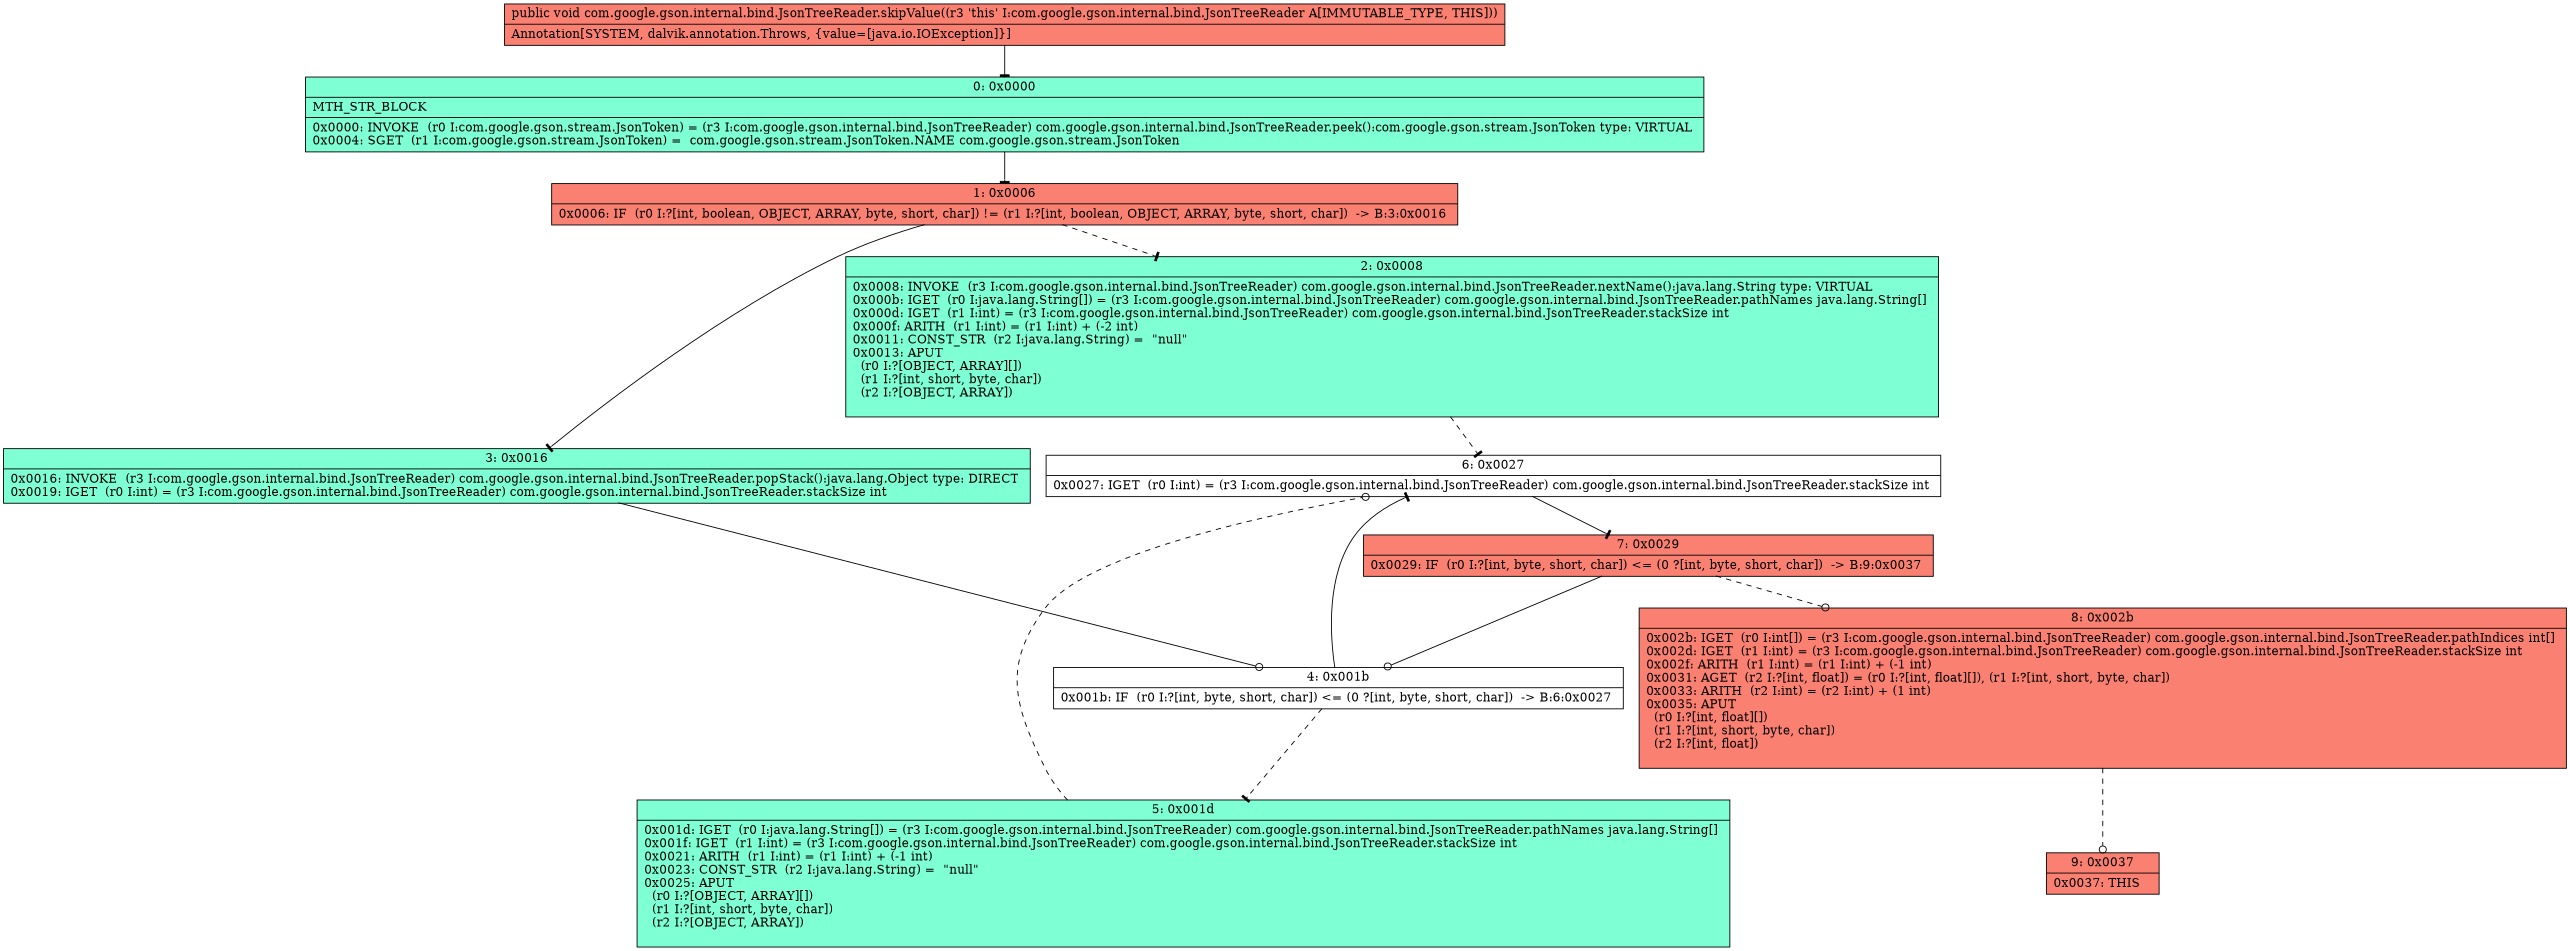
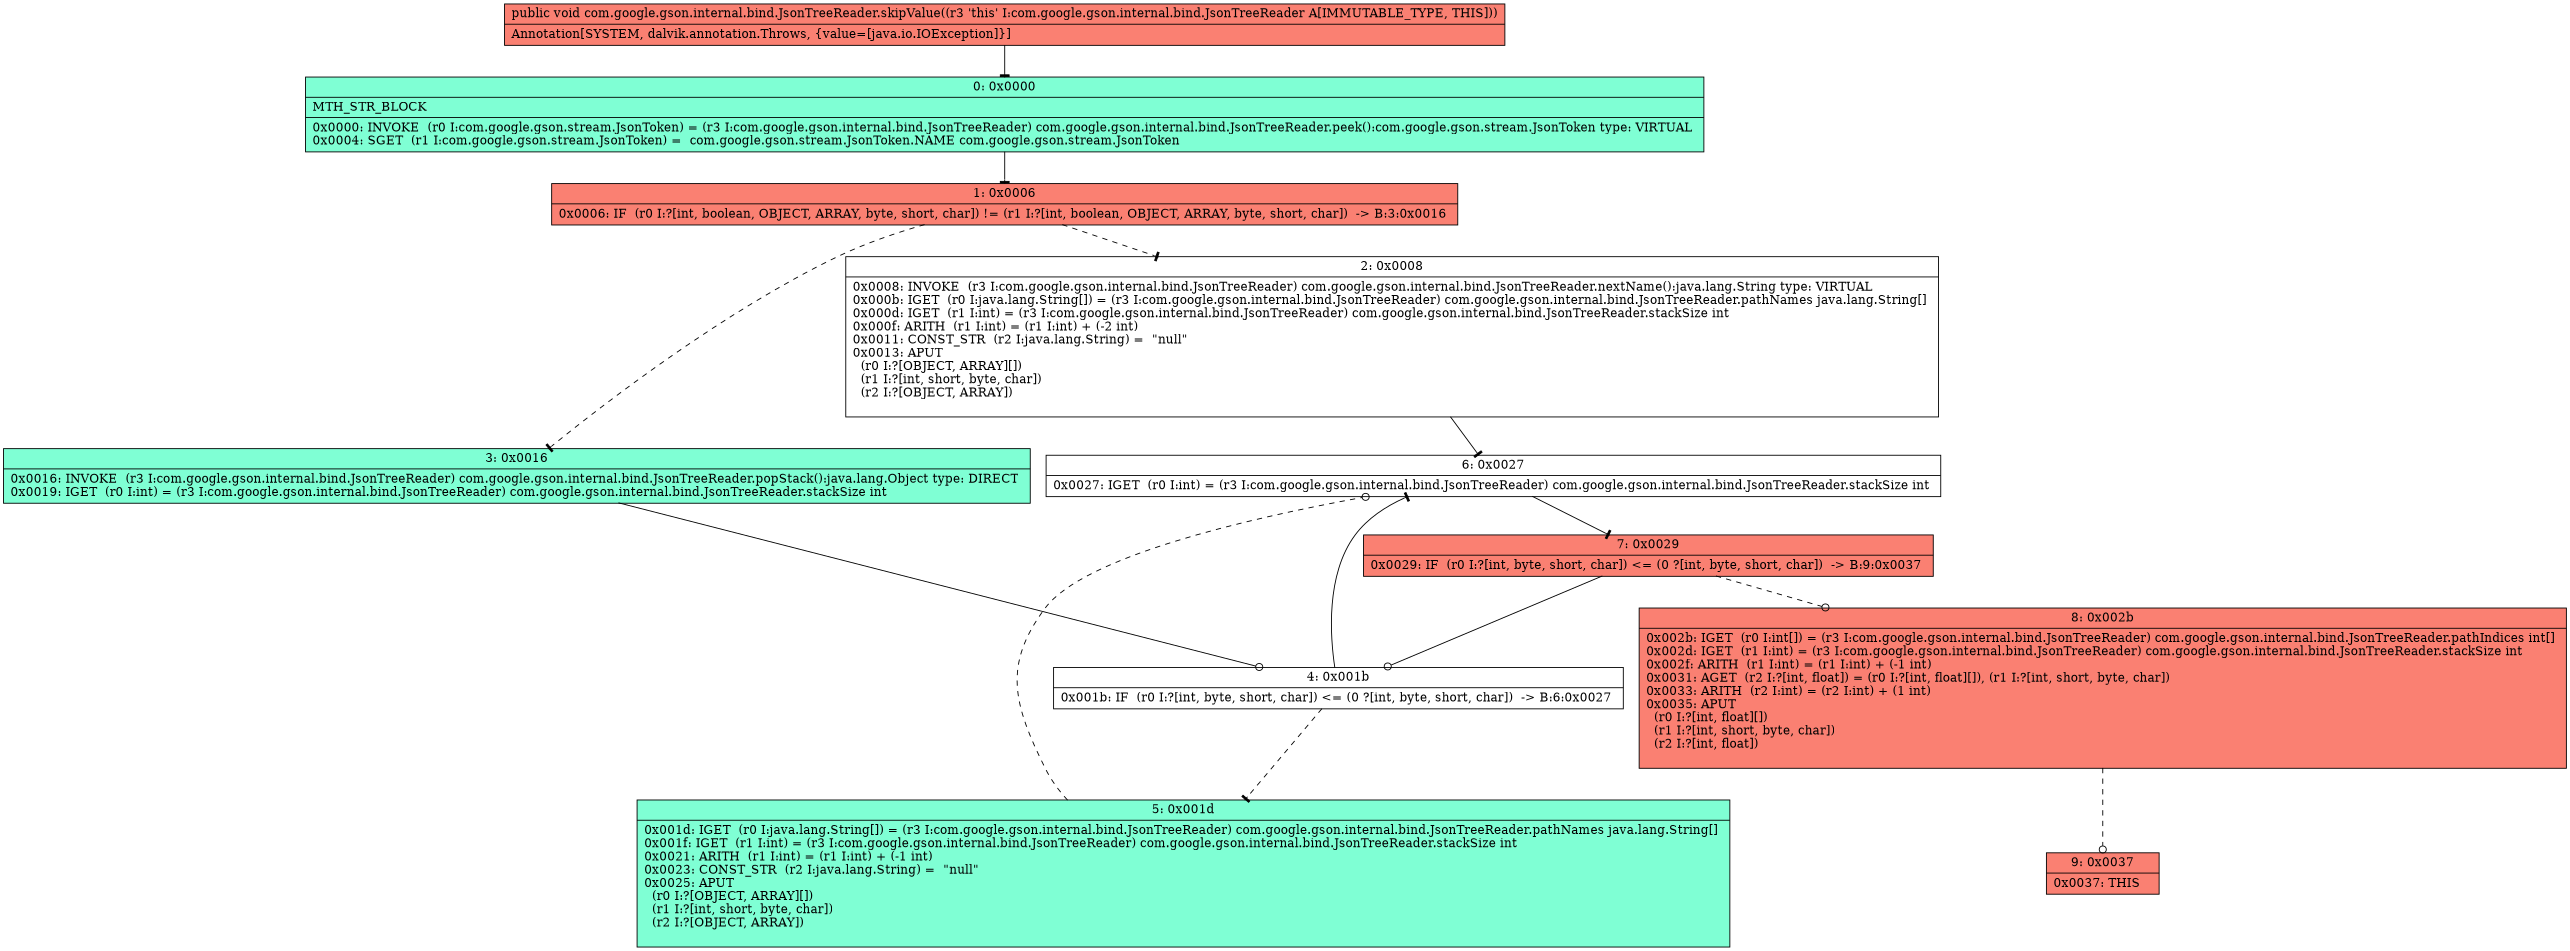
edge "1: 0x0006" -> "3: 0x0016": style solid -> dashed
node "2: 0x0008": fillcolor aquamarine -> white
edge "2: 0x0008" -> "6: 0x0027": style dashed -> solid
